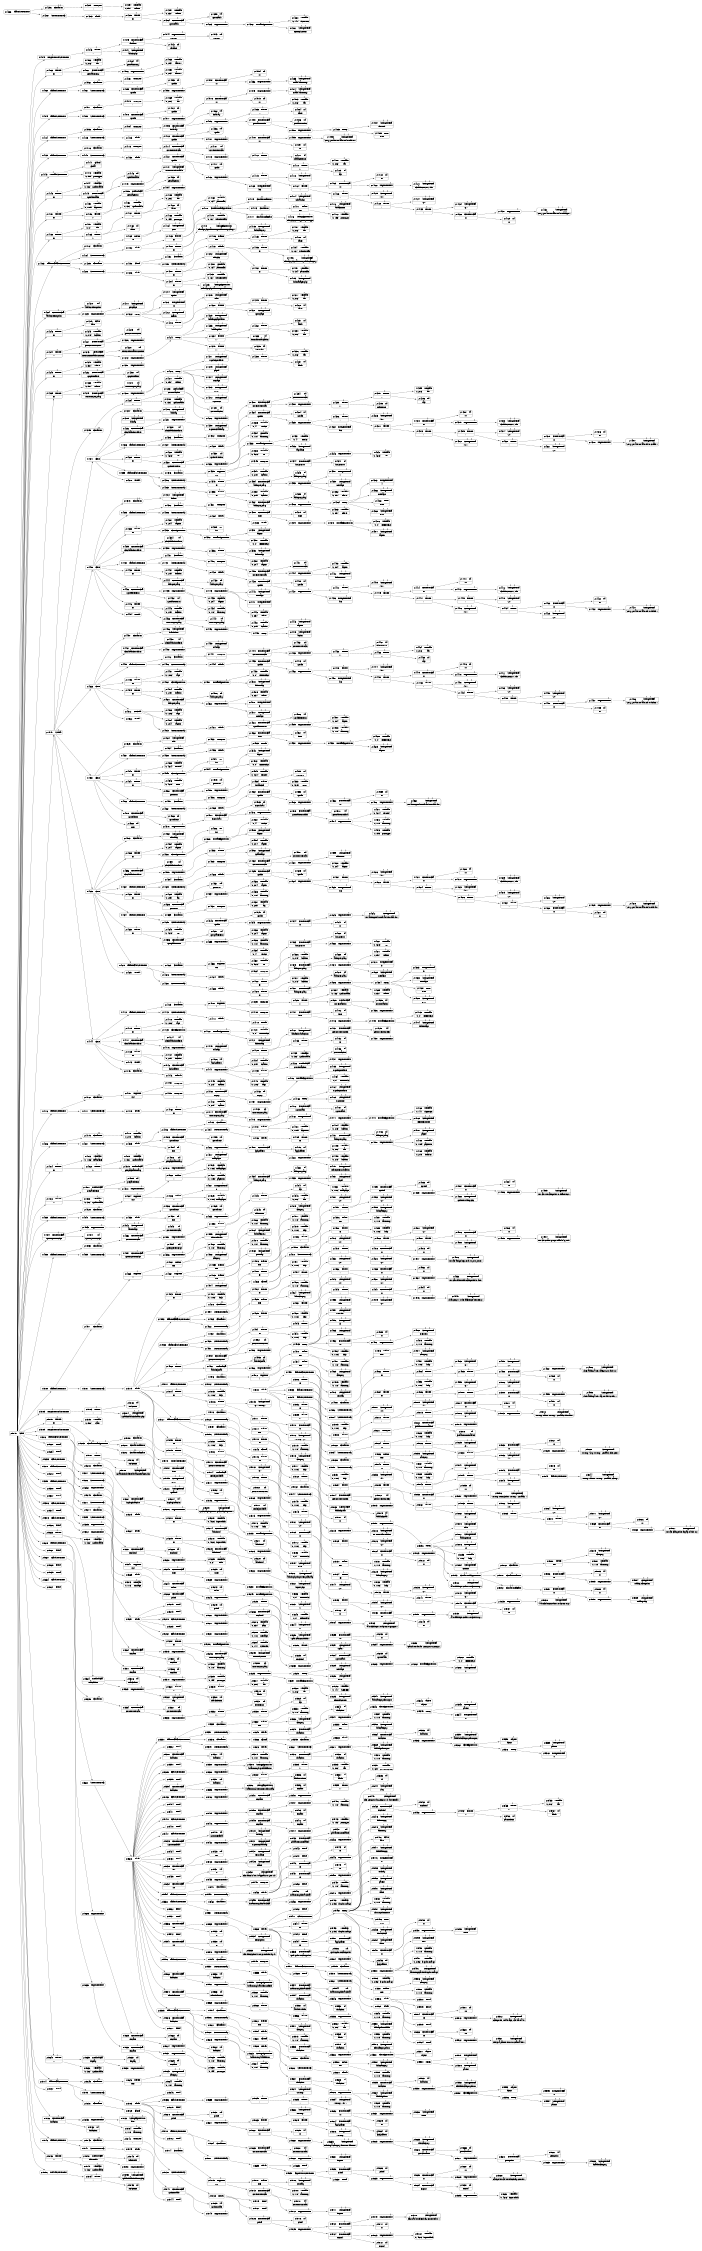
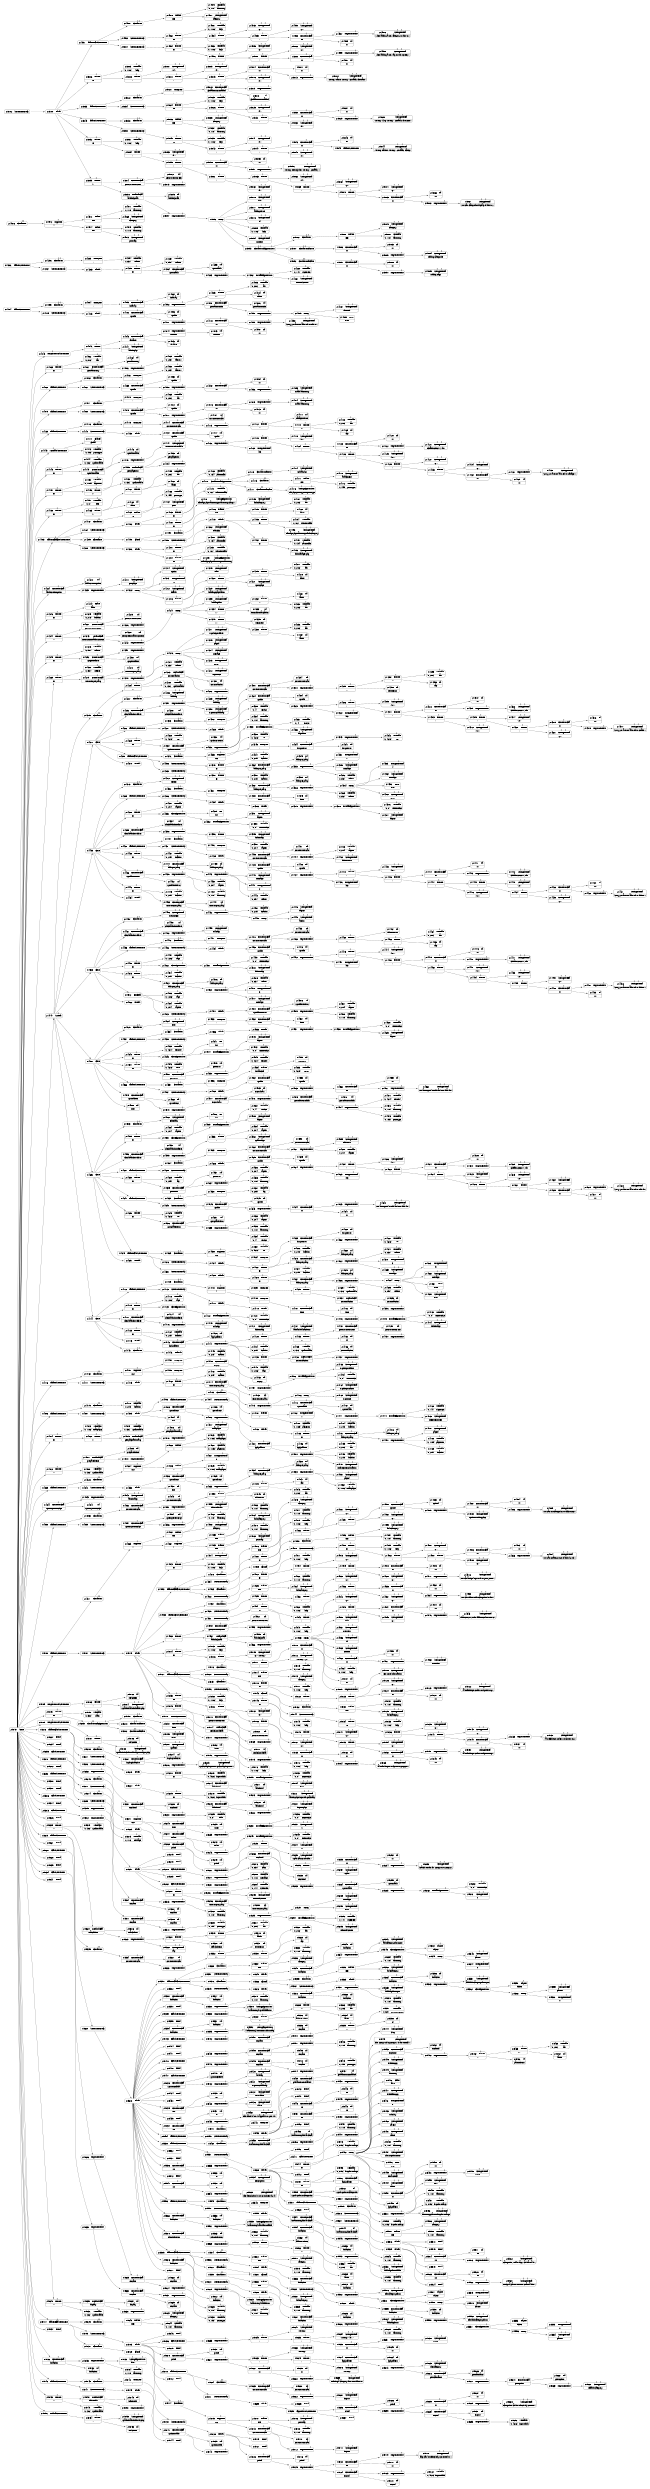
edge "214289" -> "214291": reversed
edge "215757" -> "214104": removed
node "215101": removed
edge "215601" -> "215590": reversed
